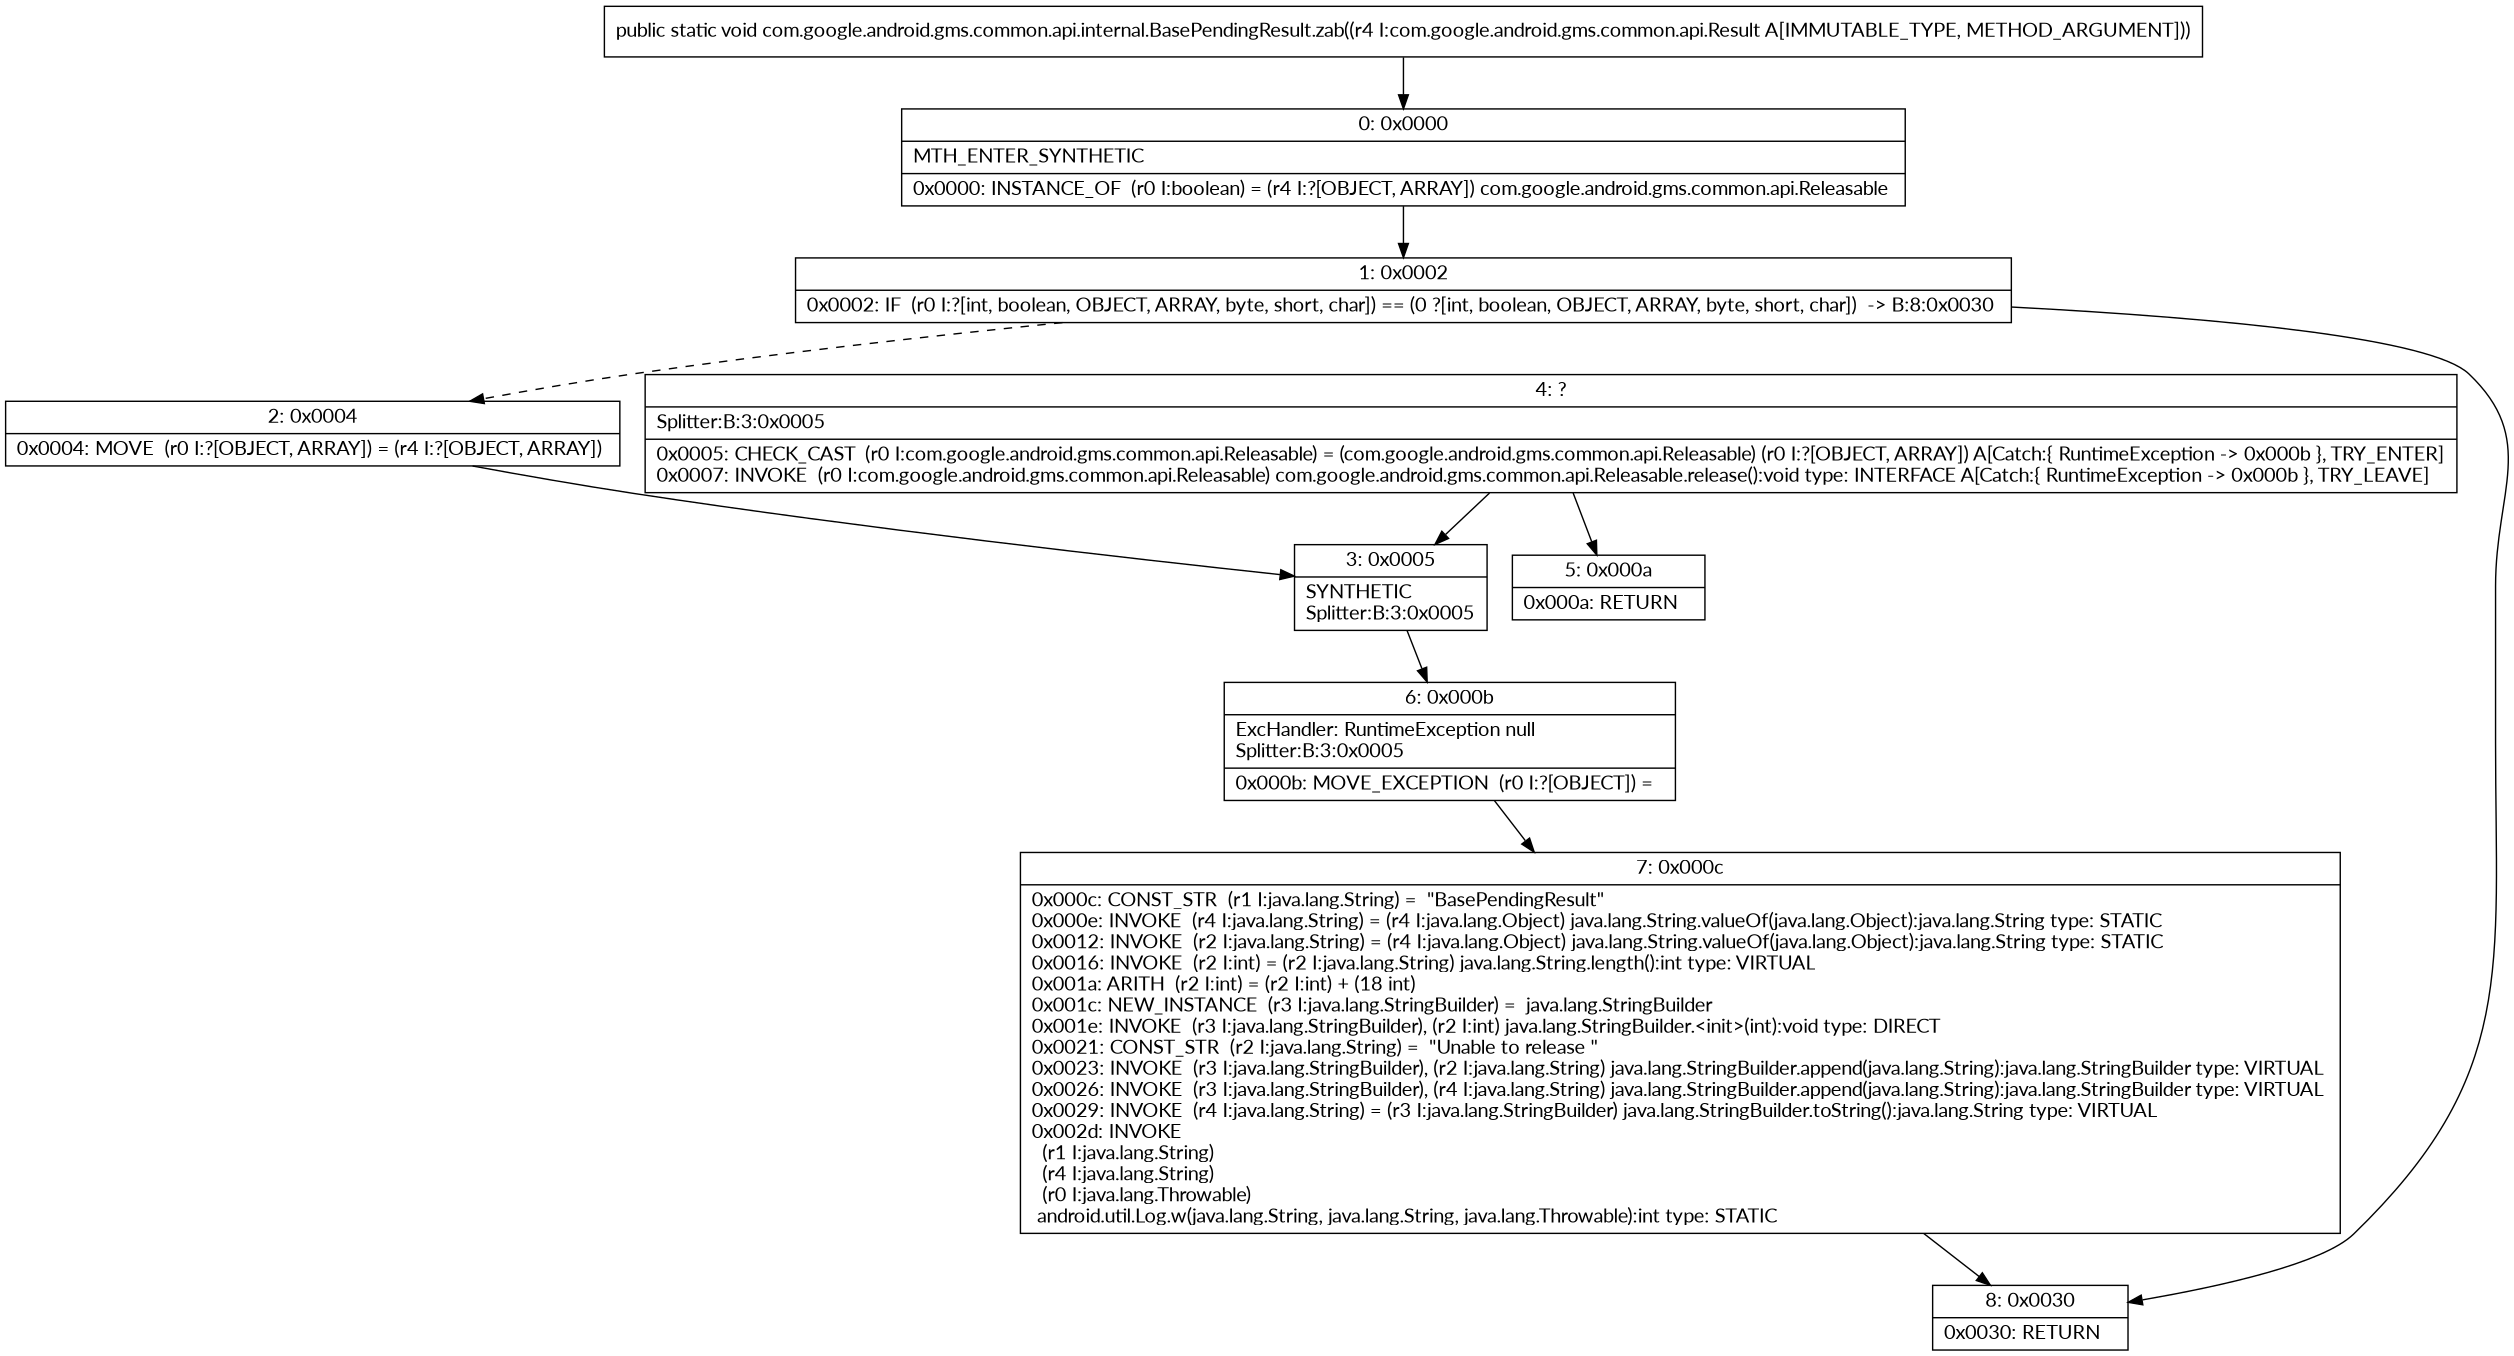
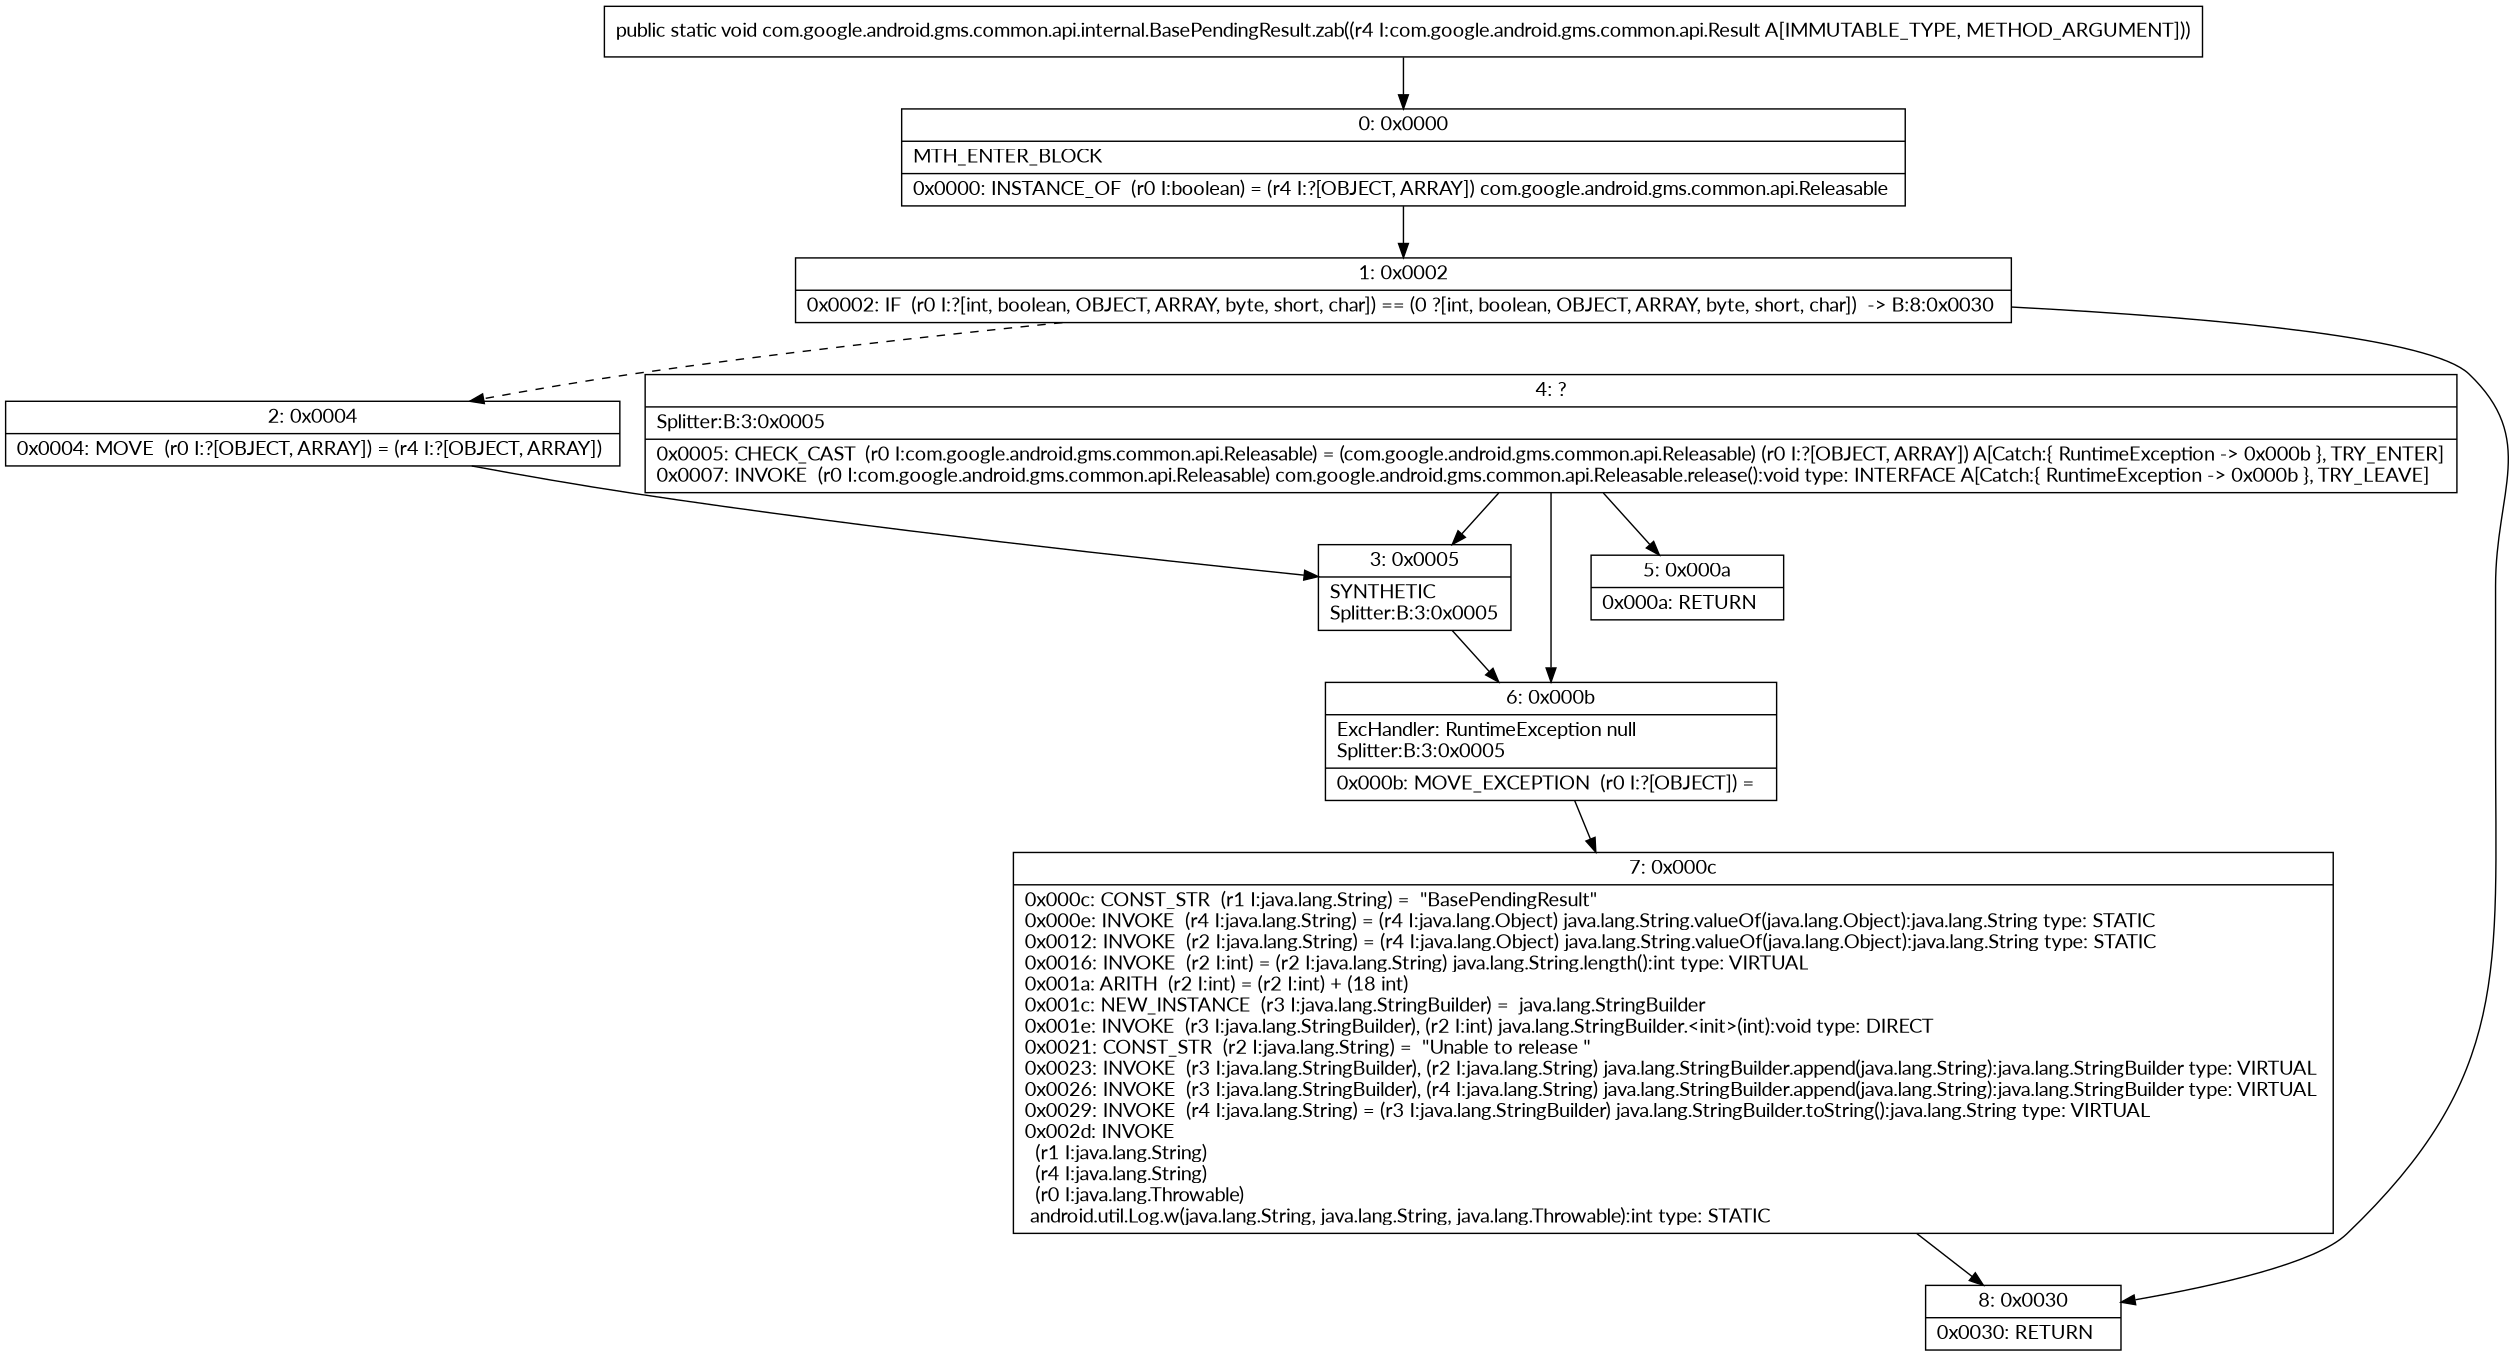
node "0: 0x0000": text "MTH_ENTER_SYNTHETIC" -> "MTH_ENTER_BLOCK"
edge "4: ?" -> "6: 0x000b": added
